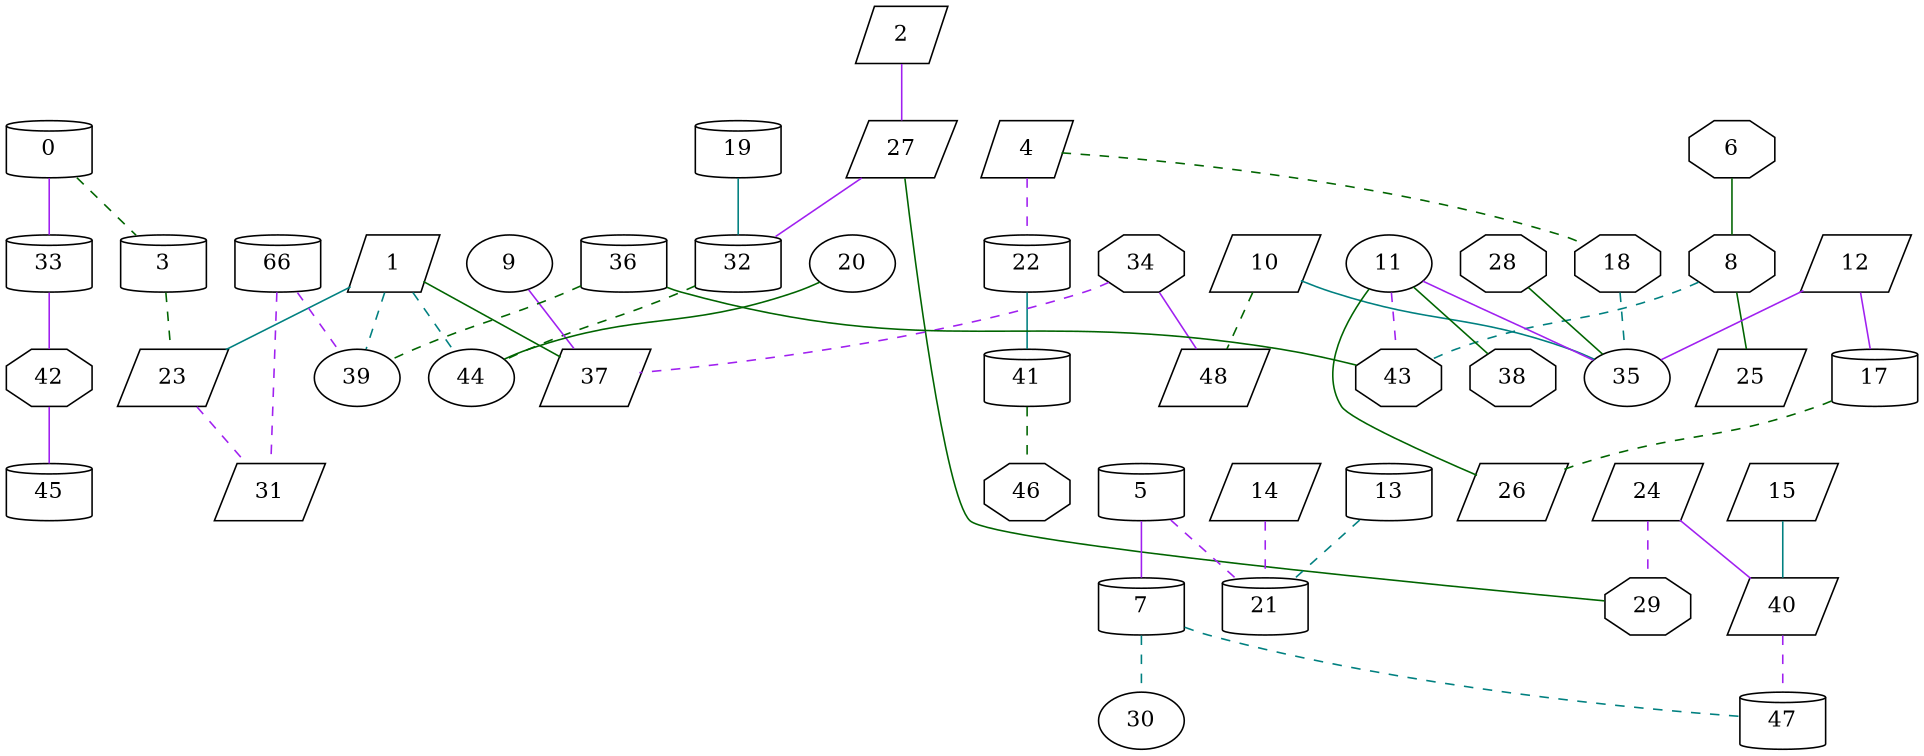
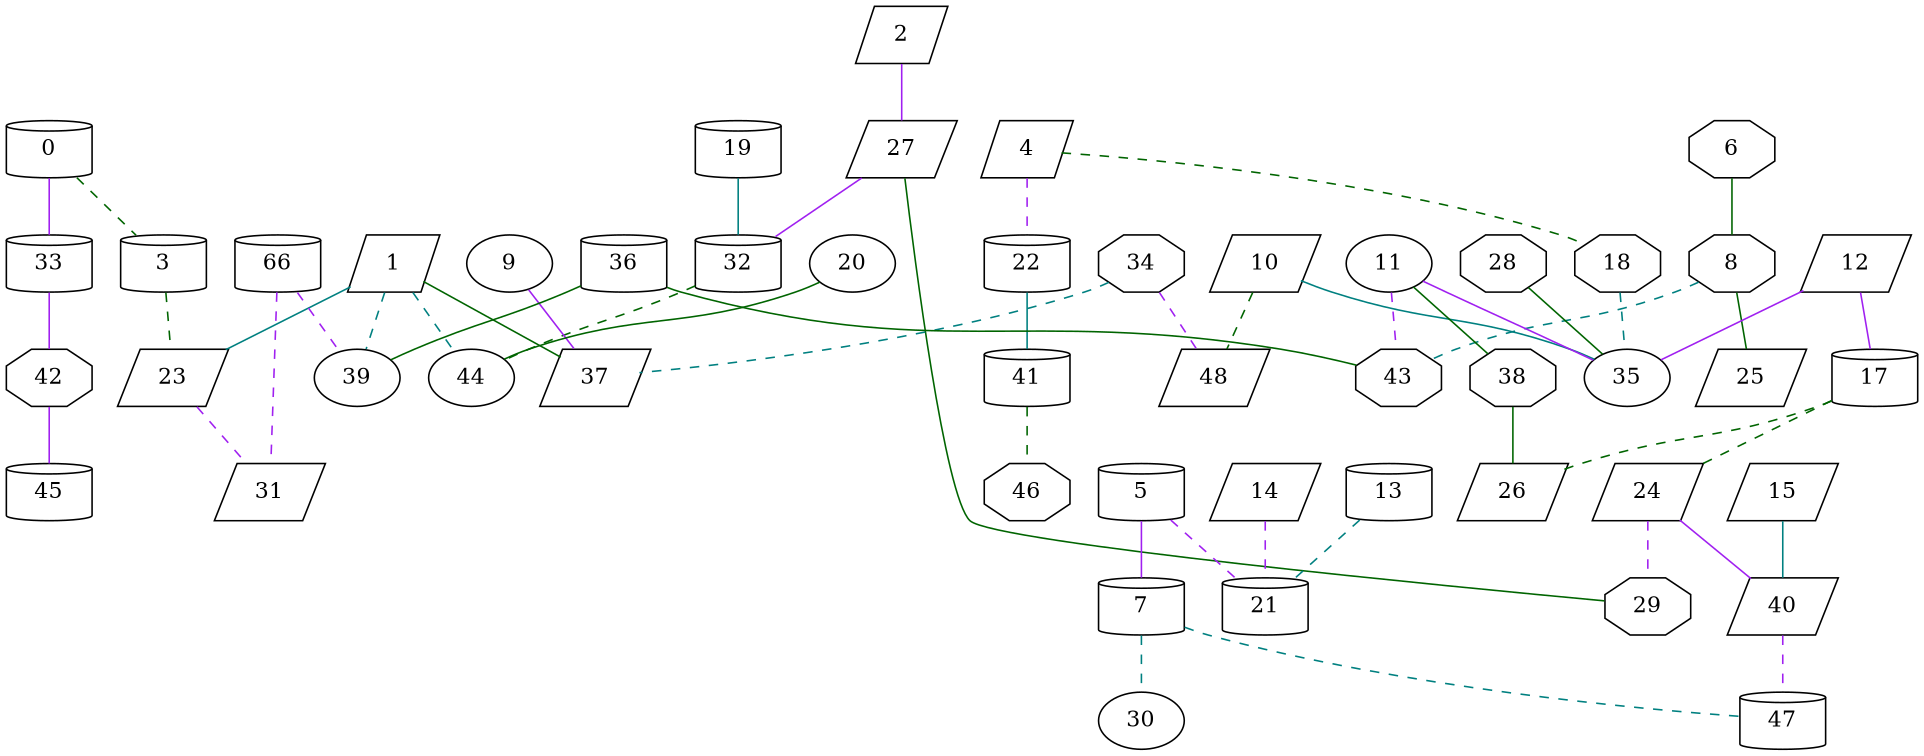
edge "34" -- "48": style solid -> dashed
edge "36" -- "39": style dashed -> solid
edge "34" -- "37": color purple -> teal
edge "11" -- "26": now "38" -- "26"
edge "17" -- "24": added
